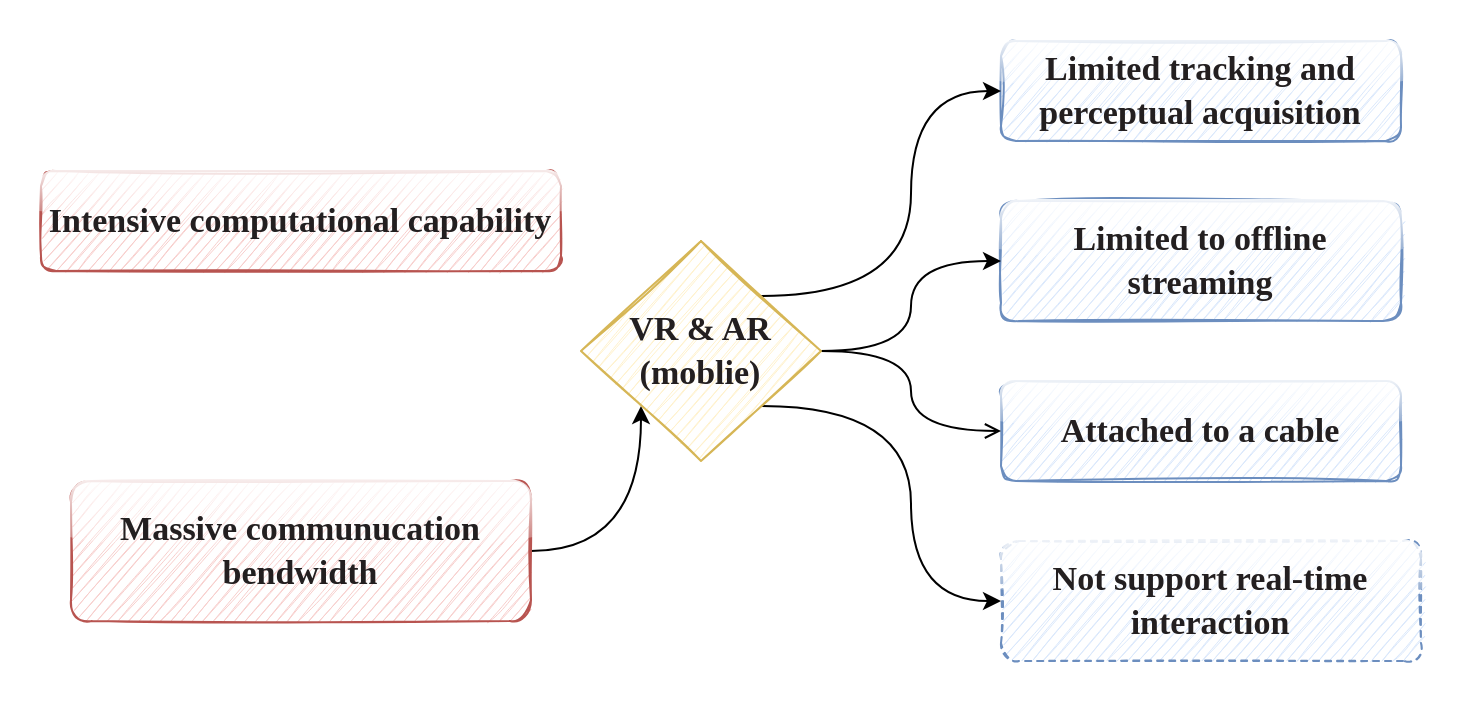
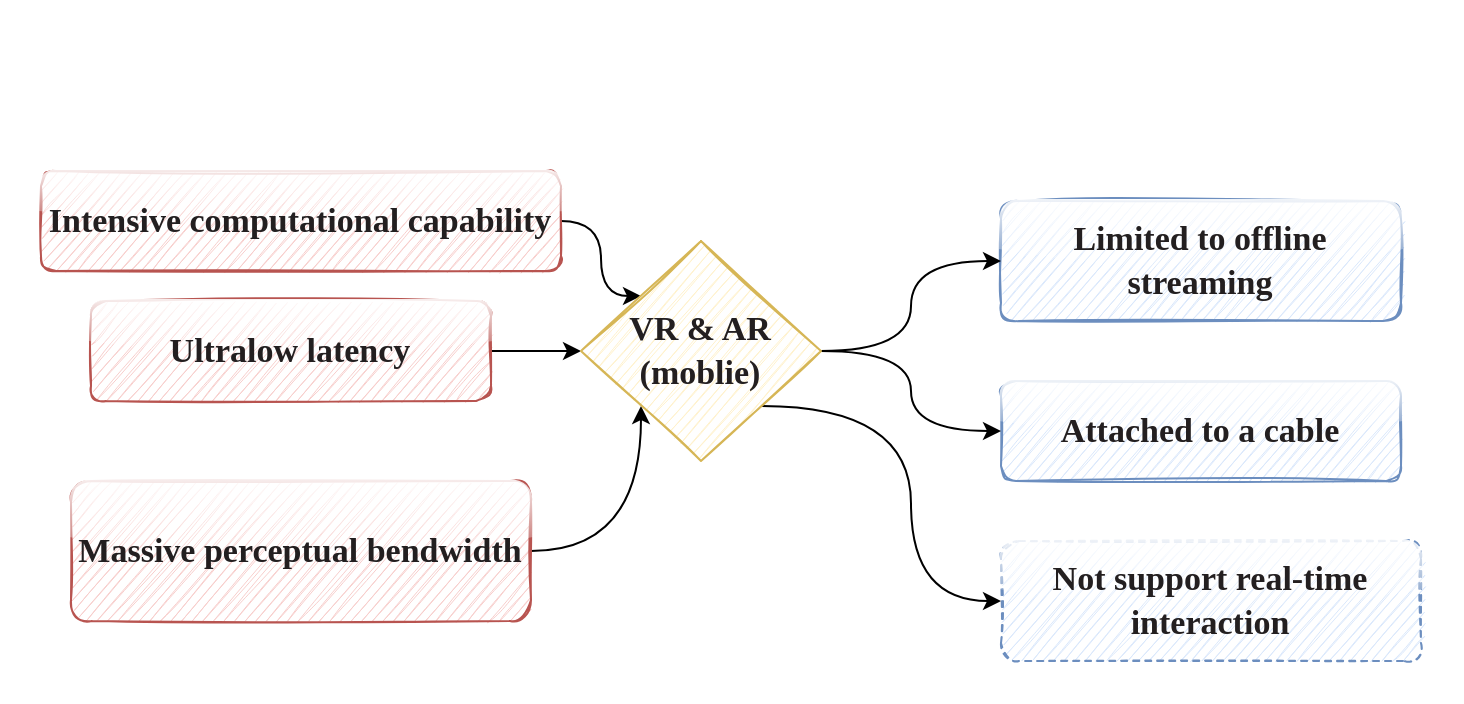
node "Limited tracking and perceptual acquisition": removed
edge "VR & AR (moblie)" -> "Limited tracking and perceptual acquisition": removed
edge "Intensive computational capability" -> "VR & AR (moblie)": added
node "Ultralow latency": added
edge "Ultralow latency" -> "VR & AR (moblie)": added
edge "VR & AR (moblie)" -> "Attached to a cable": arrowhead open -> classic
node "Massive communucation bendwidth": label "Massive communucation bendwidth" -> "Massive perceptual bendwidth"
